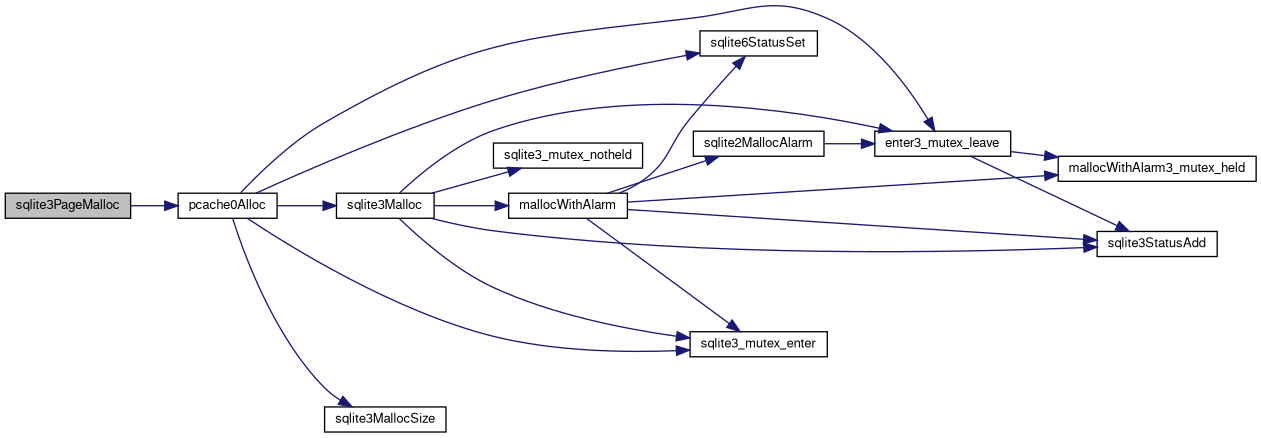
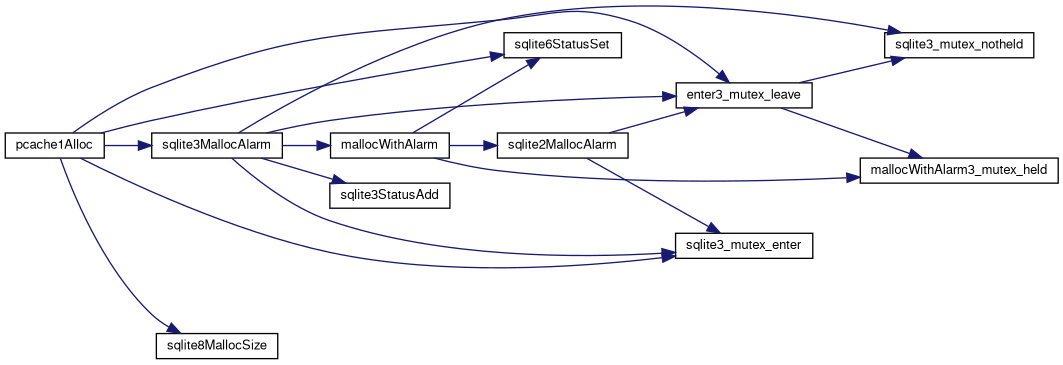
edge "enter3_mutex_leave" -> "sqlite3StatusAdd": now "enter3_mutex_leave" -> "sqlite3_mutex_notheld"
node "sqlite3PageMalloc": removed
node "pcache0Alloc": label "pcache0Alloc" -> "pcache1Alloc"
node "sqlite3Malloc": label "sqlite3Malloc" -> "sqlite3MallocAlarm"
edge "mallocWithAlarm" -> "sqlite3StatusAdd": removed
edge "mallocWithAlarm" -> "sqlite3_mutex_enter": now "sqlite2MallocAlarm" -> "sqlite3_mutex_enter"
node "sqlite3MallocSize": label "sqlite3MallocSize" -> "sqlite8MallocSize"
